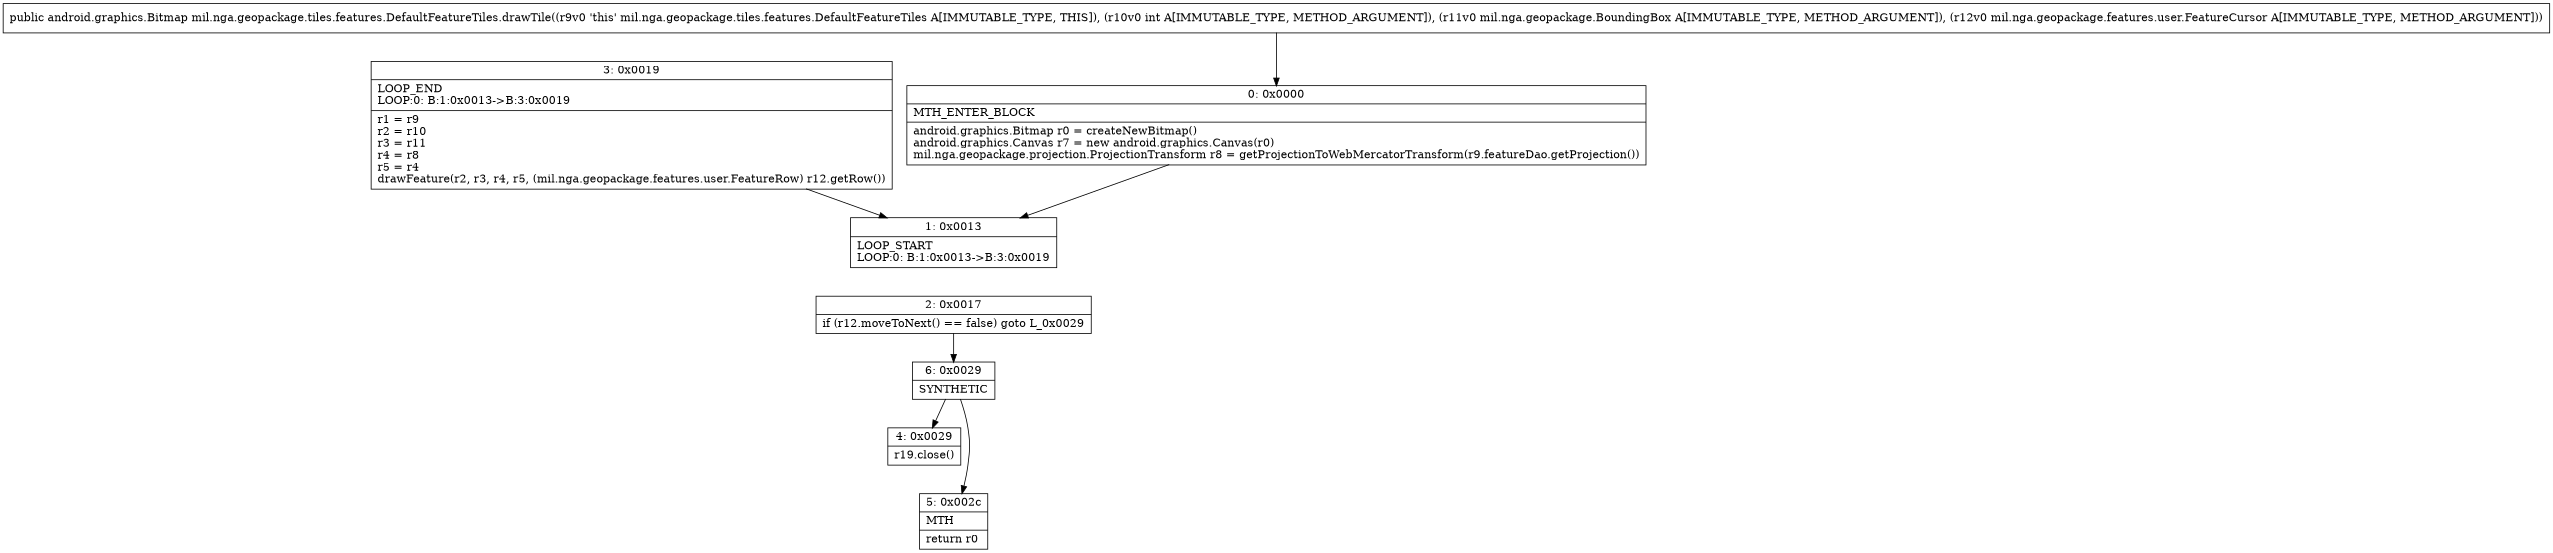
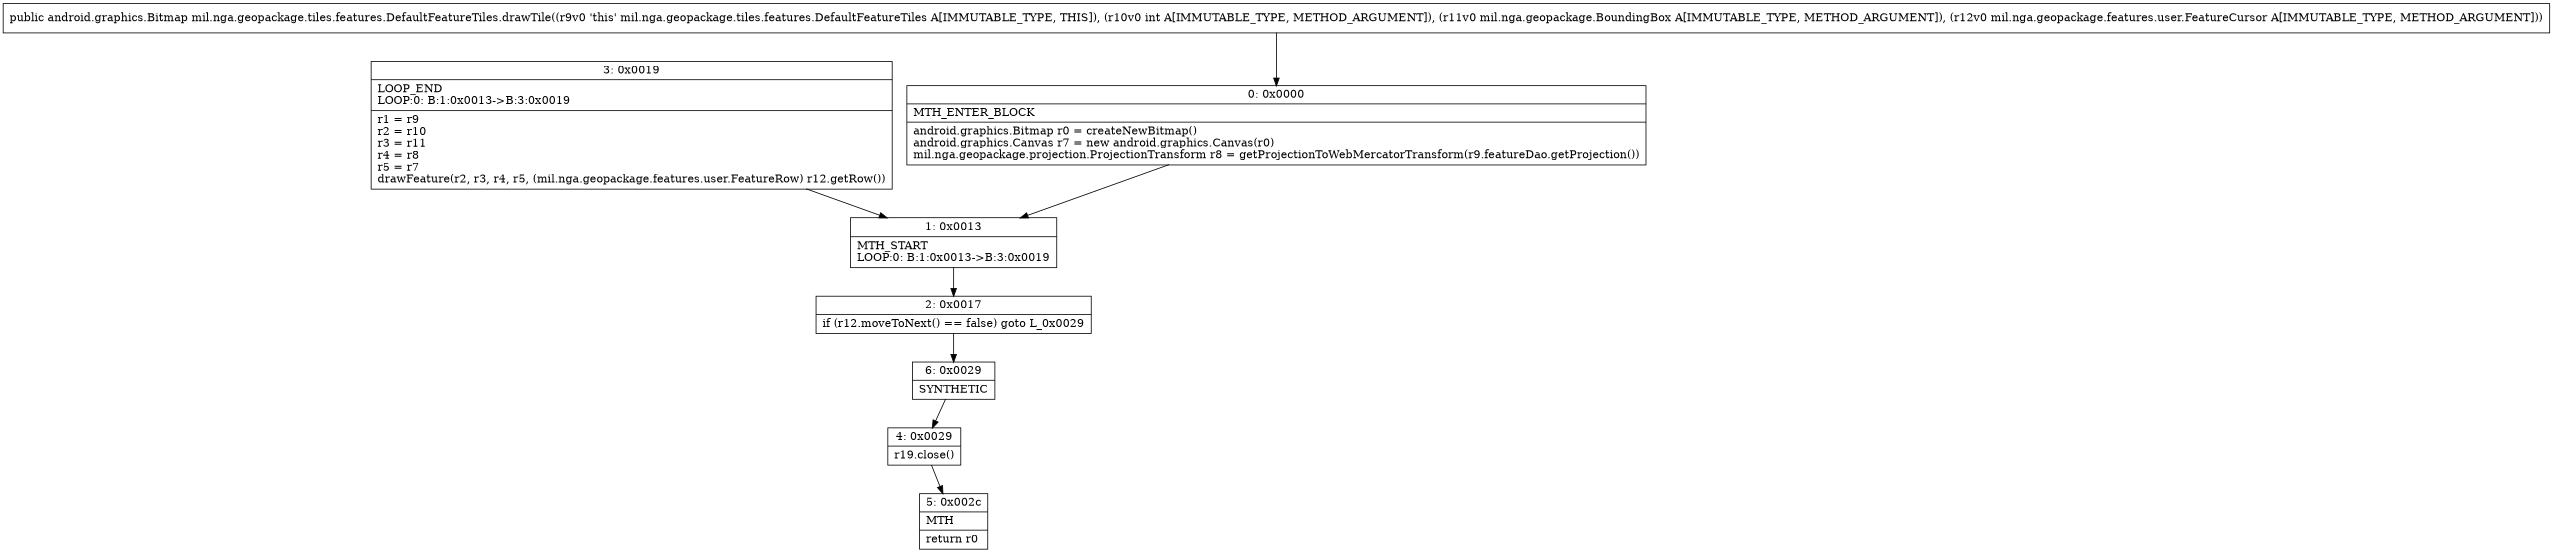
node "3: 0x0019": text "r5 = r4" -> "r5 = r7"
node "1: 0x0013": text "LOOP_START" -> "MTH_START"
edge "1: 0x0013" -> "2: 0x0017": added
edge "6: 0x0029" -> "5: 0x002c": now "4: 0x0029" -> "5: 0x002c"
